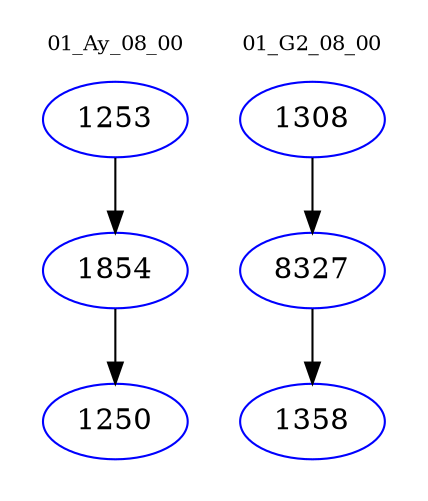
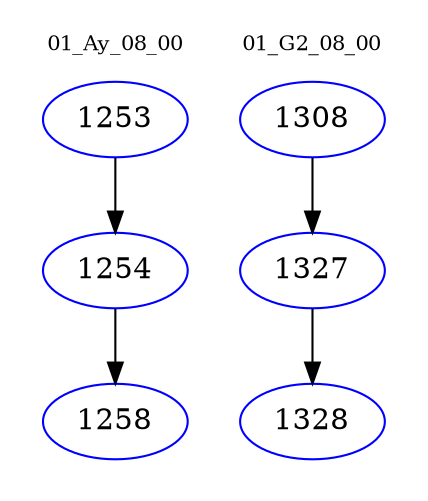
node "1854": label "1854" -> "1254"
node "8327": label "8327" -> "1327"
node "1250": label "1250" -> "1258"
node "1358": label "1358" -> "1328"
